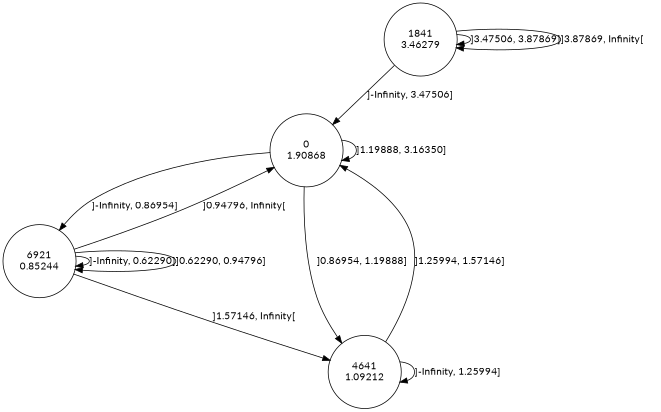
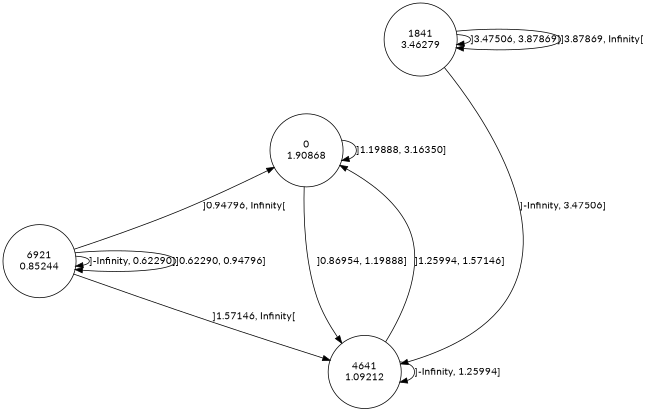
edge "1841 3.46279" -> "0 1.90868": now "1841 3.46279" -> "4641 1.09212"
edge "0 1.90868" -> "6921 0.85244": removed, label "]-Infinity, 0.86954]"
